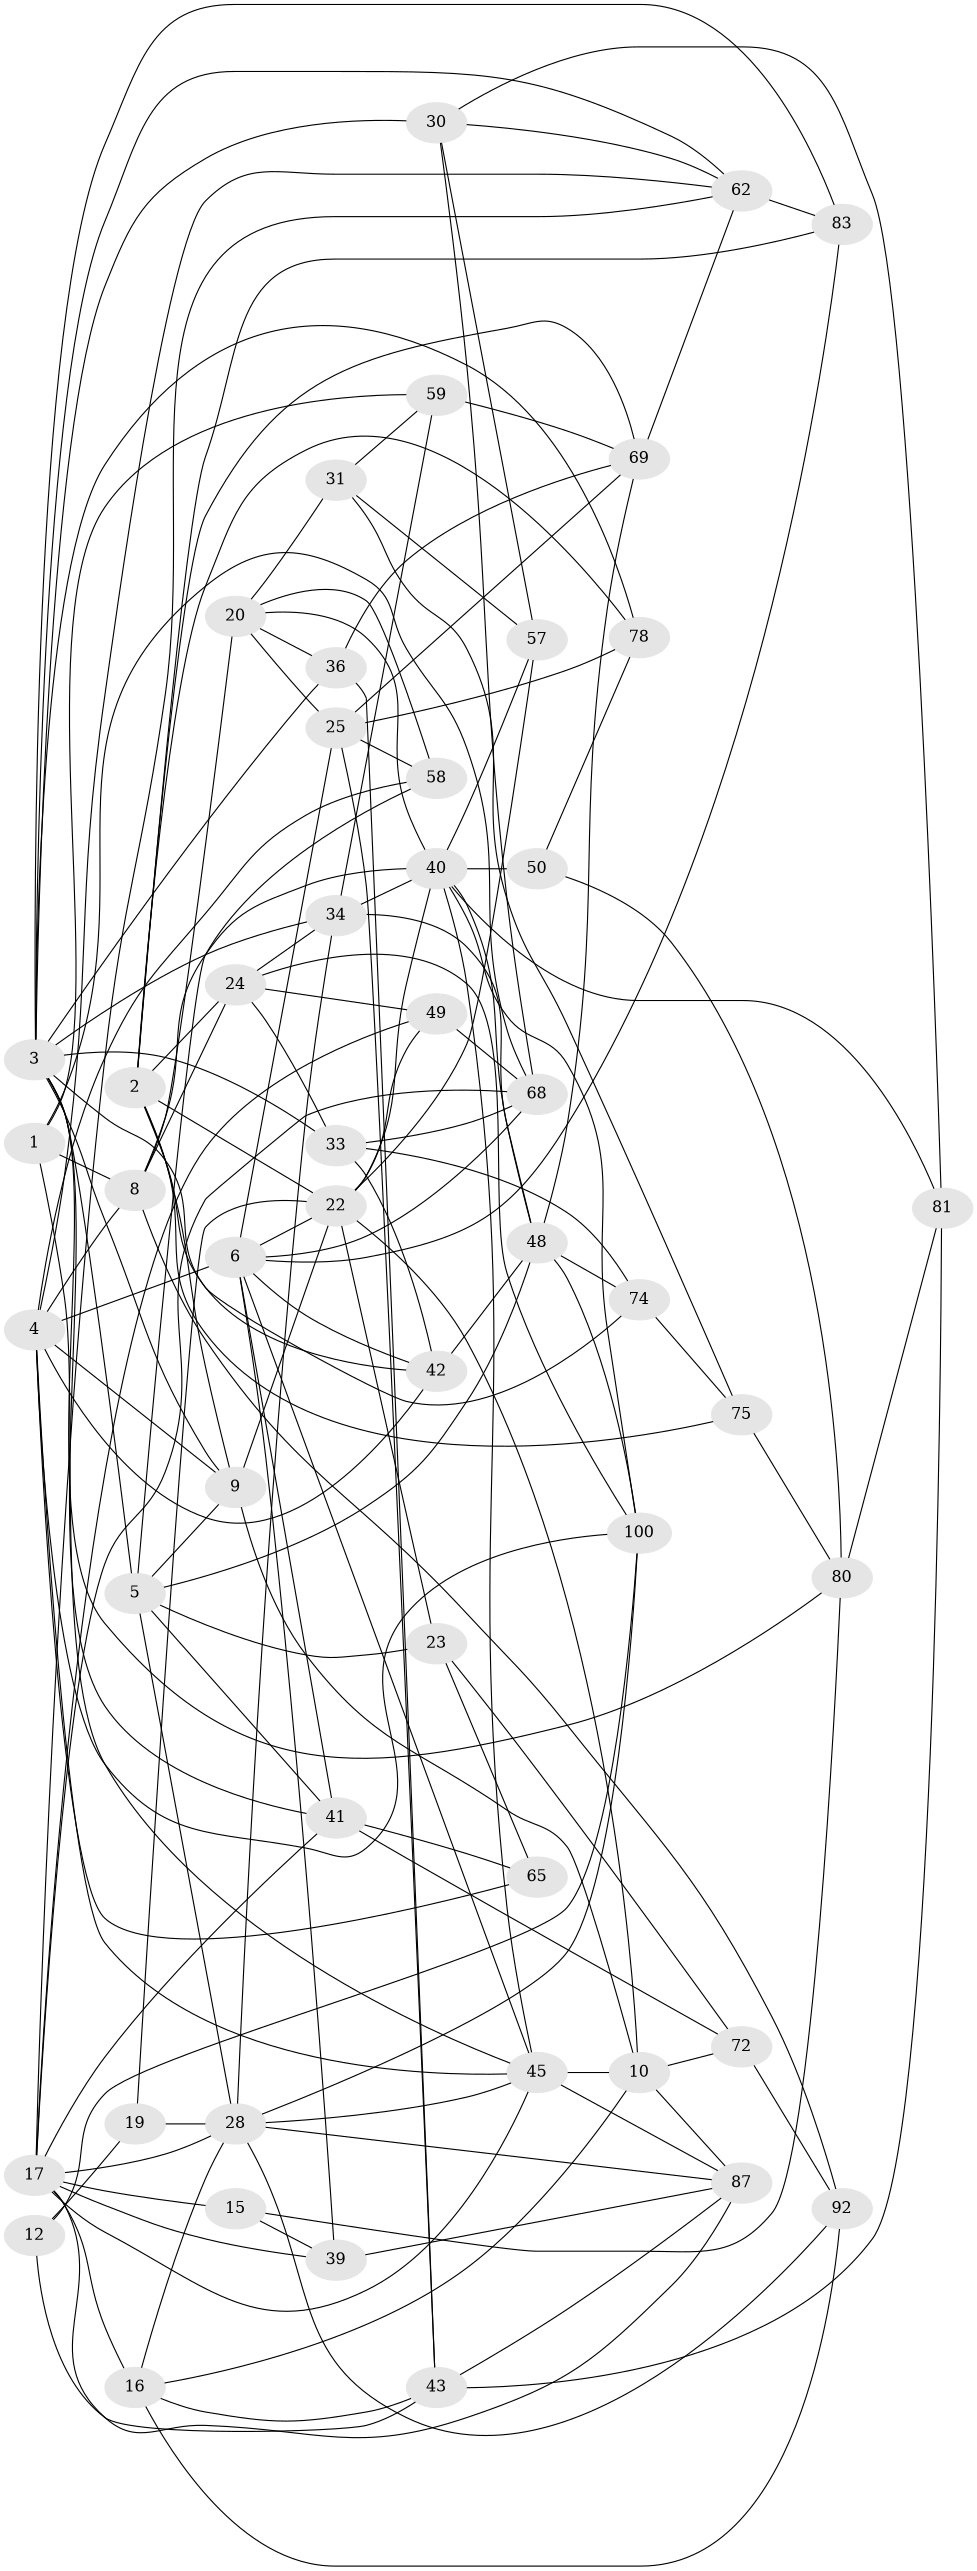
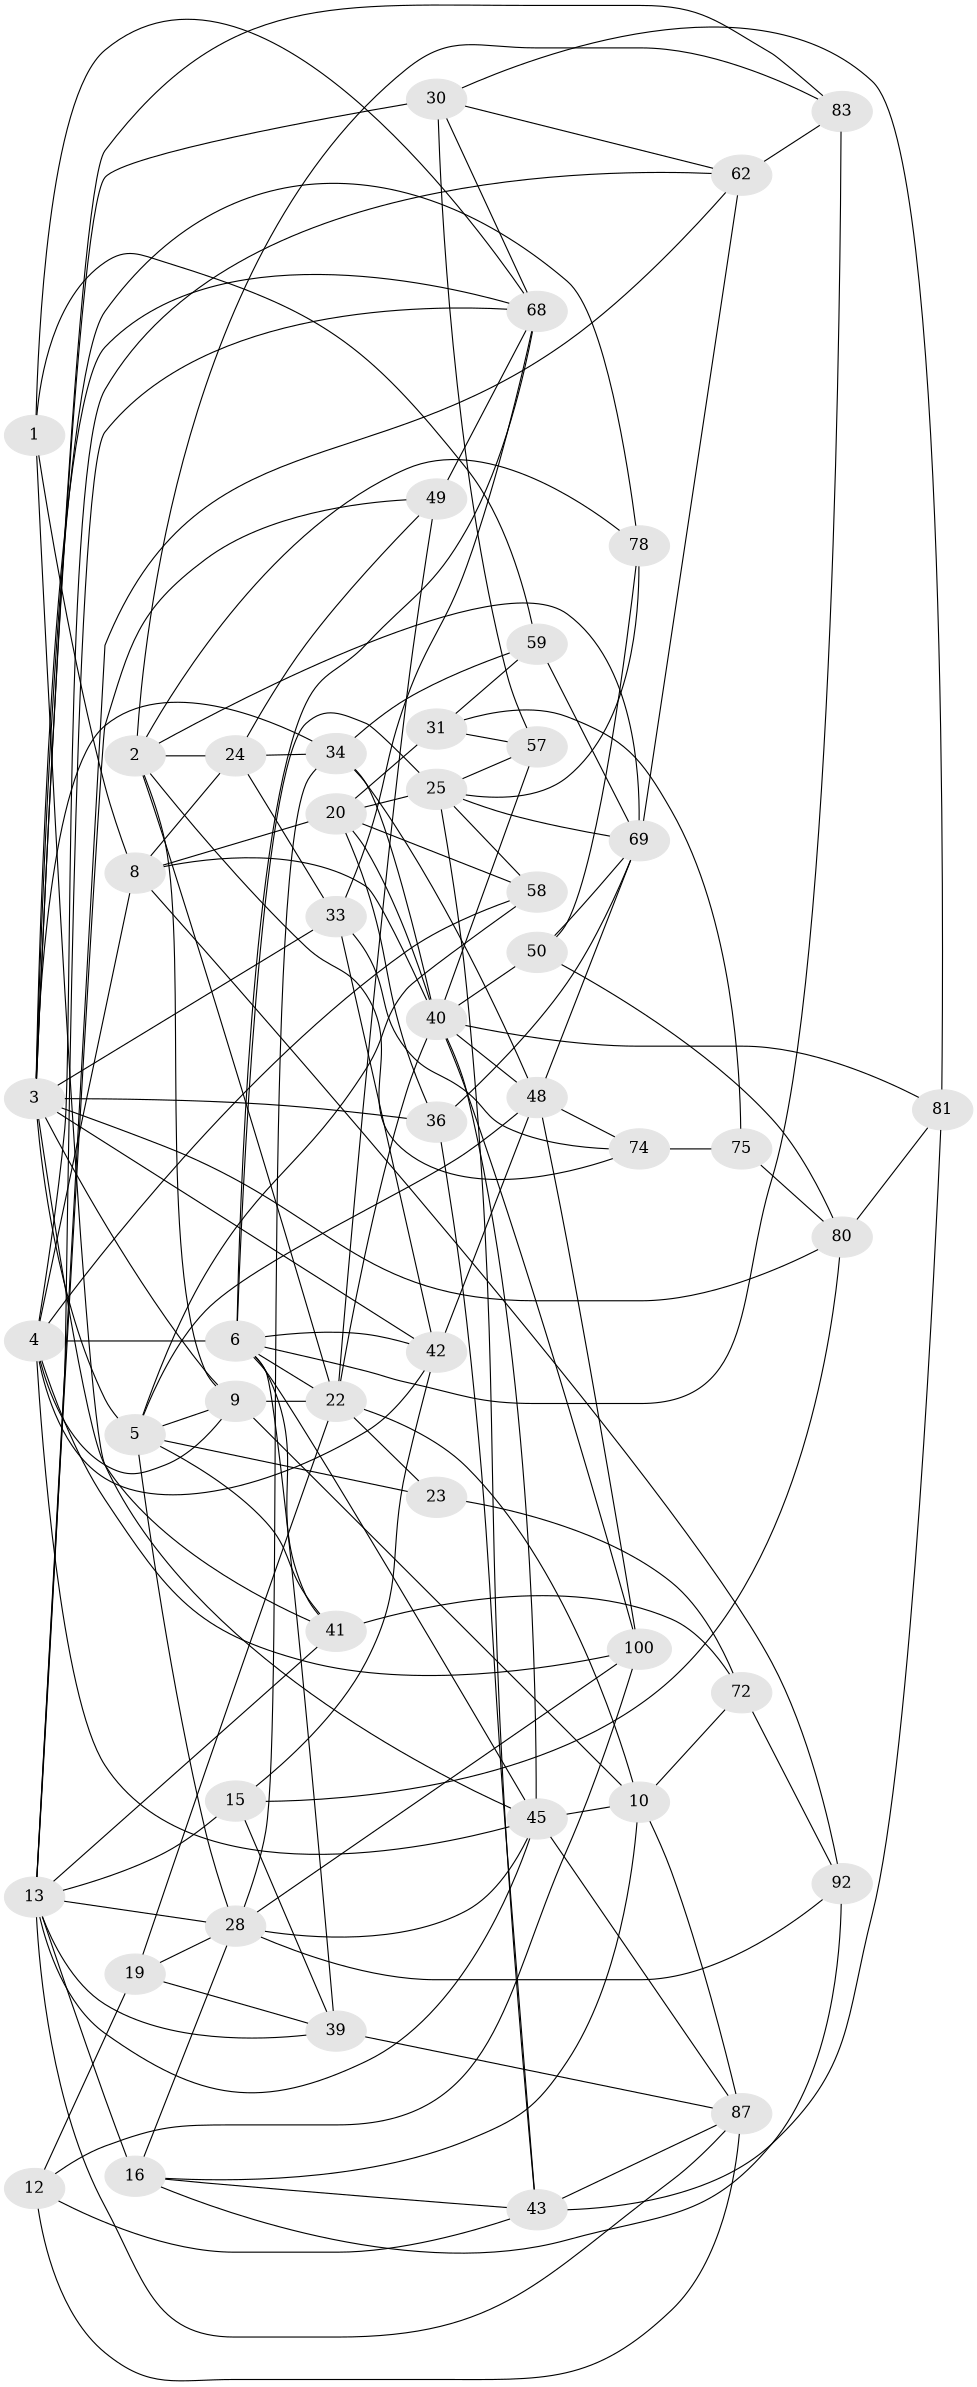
edge "62" -- "3": now "68" -- "3"
edge "69" -- "50": added
edge "57" -- "22": now "57" -- "25"
edge "24" -- "100": removed
edge "2" -- "75": removed
edge "42" -- "15": added
node "65": removed
edge "19" -- "39": added
edge "28" -- "87": now "12" -- "87"
node "17": label "17" -> "13"
